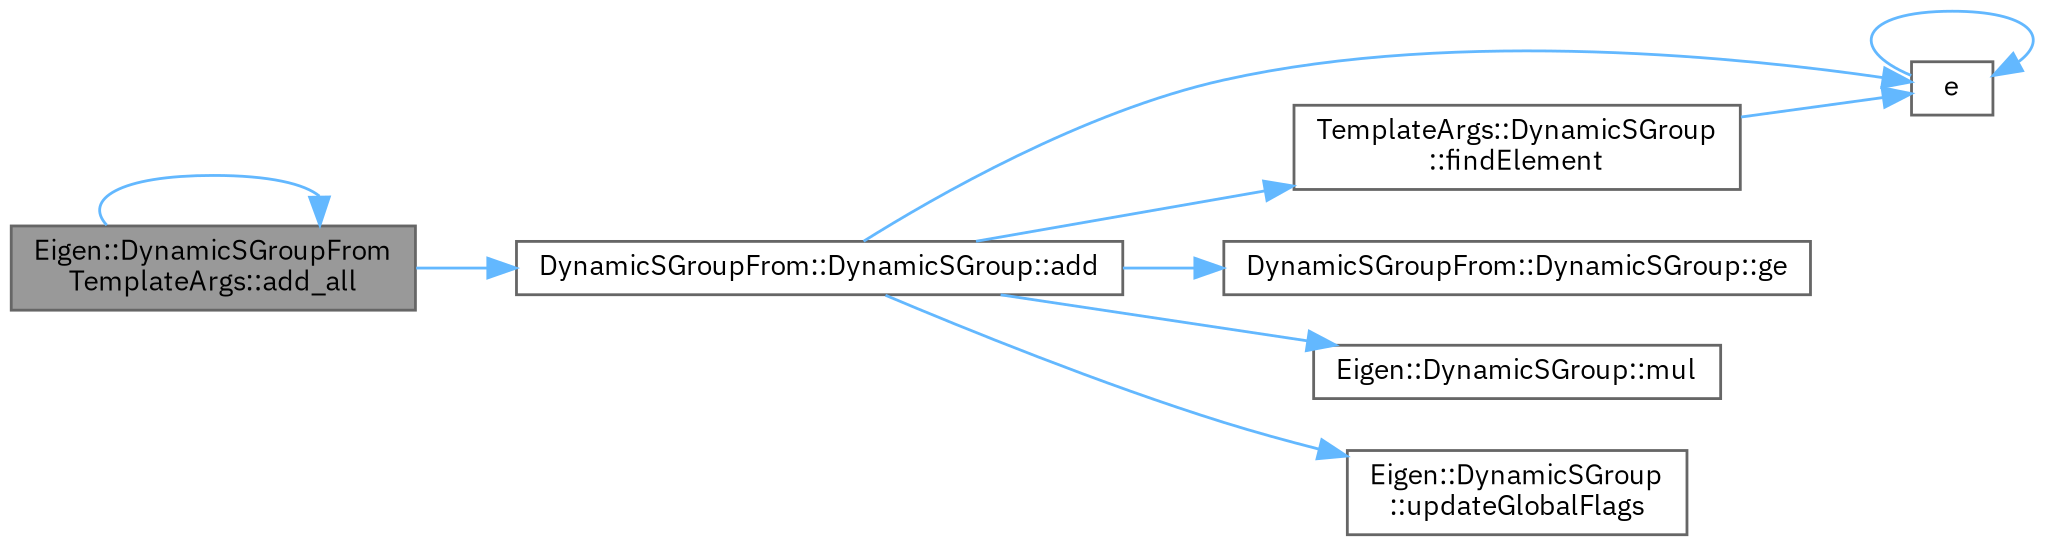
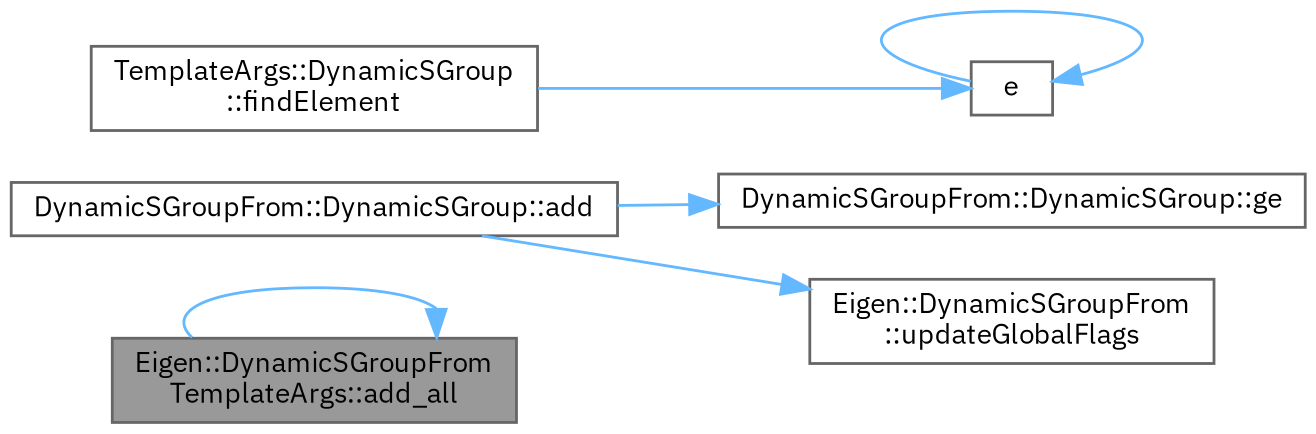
edge "DynamicSGroupFrom::DynamicSGroup::add" -> "e": removed
edge "DynamicSGroupFrom::DynamicSGroup::add" -> "TemplateArgs::DynamicSGroup ::findElement": removed
edge "Eigen::DynamicSGroupFrom TemplateArgs::add_all" -> "DynamicSGroupFrom::DynamicSGroup::add": removed
node "Eigen::DynamicSGroup::mul": removed
node "Eigen::DynamicSGroup ::updateGlobalFlags": label "Eigen::DynamicSGroup ::updateGlobalFlags" -> "Eigen::DynamicSGroupFrom ::updateGlobalFlags"
